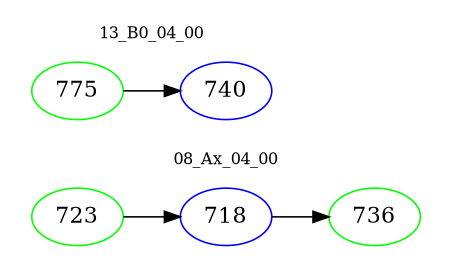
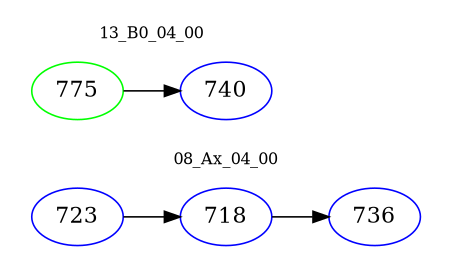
node "723": color green -> blue
node "736": color green -> blue
